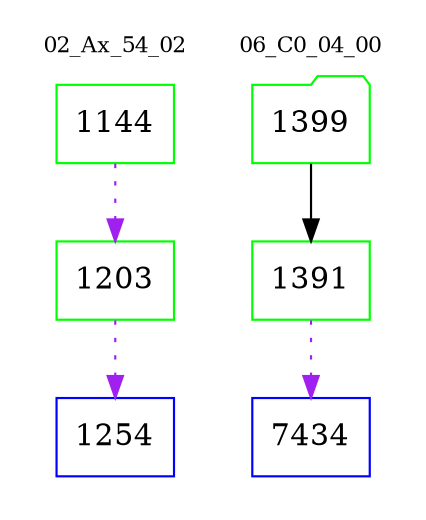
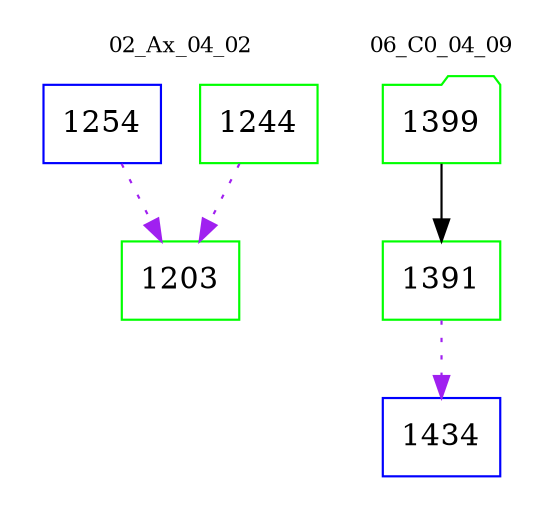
cluster "02_Ax_54_02": label "02_Ax_54_02" -> "02_Ax_04_02"
cluster "06_C0_04_00": label "06_C0_04_00" -> "06_C0_04_09"
node "1144": label "1144" -> "1244"
edge "1203" -> "1254": reversed
node "7434": label "7434" -> "1434"
